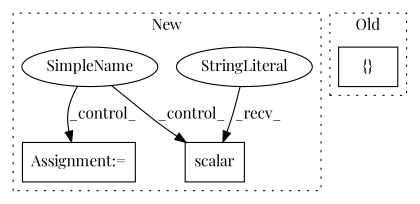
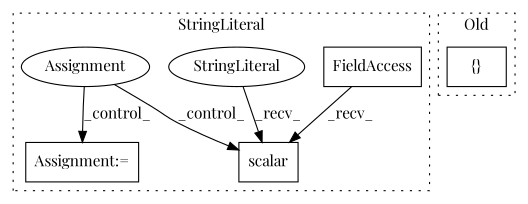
cluster "New": label "New" -> "StringLiteral"
node "SimpleName": label "SimpleName" -> "Assignment"
node "FieldAccess": added
